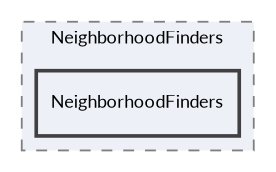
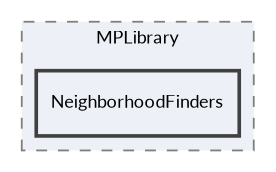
cluster "NeighborhoodFinders": label "NeighborhoodFinders" -> "MPLibrary"
